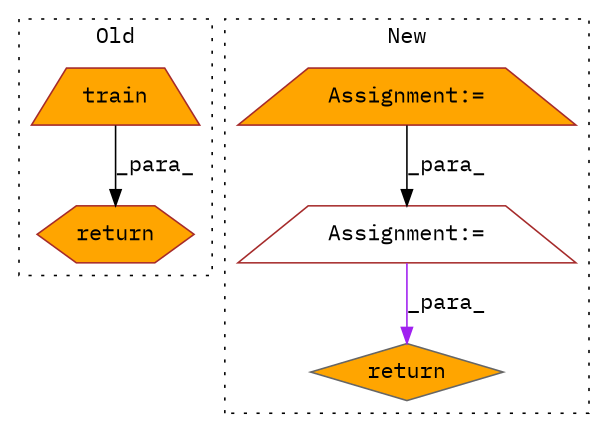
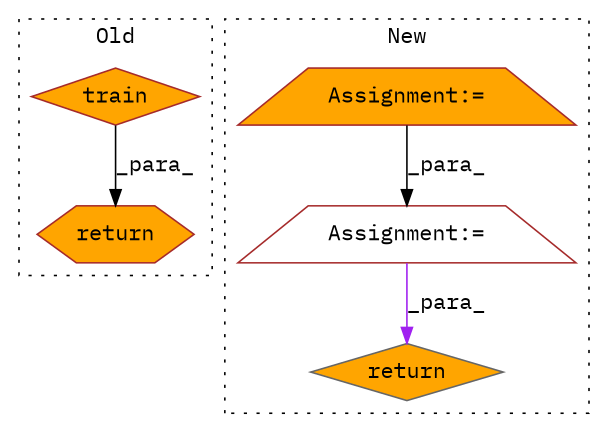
node "train": shape trapezium -> diamond
